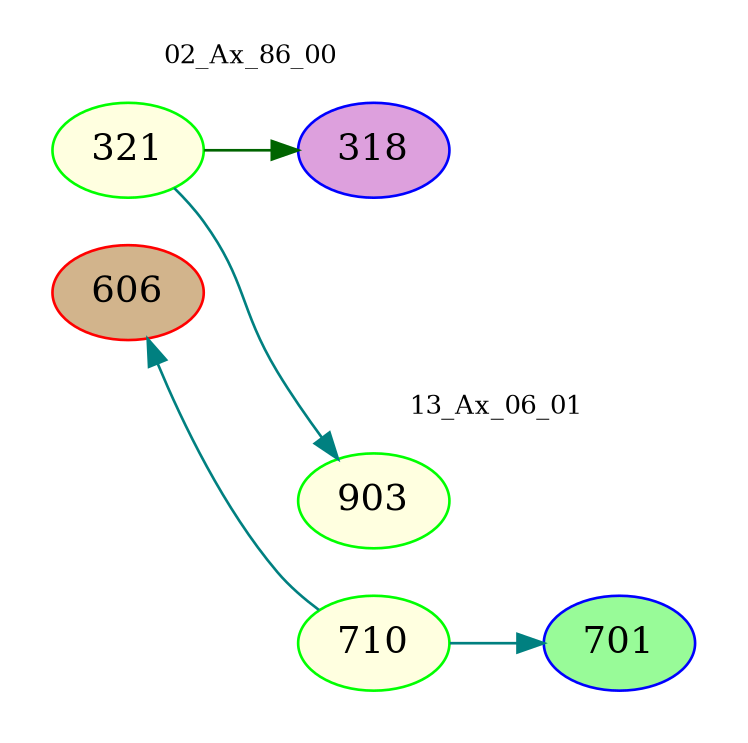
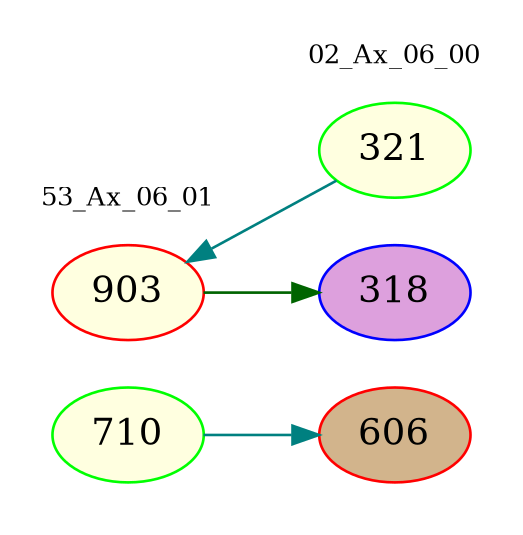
cluster "02_Ax_86_00": label "02_Ax_86_00" -> "02_Ax_06_00"
edge "321" -> "318": now "903" -> "318"
cluster "13_Ax_06_01": label "13_Ax_06_01" -> "53_Ax_06_01"
node "903": color green -> red
node "701": removed
